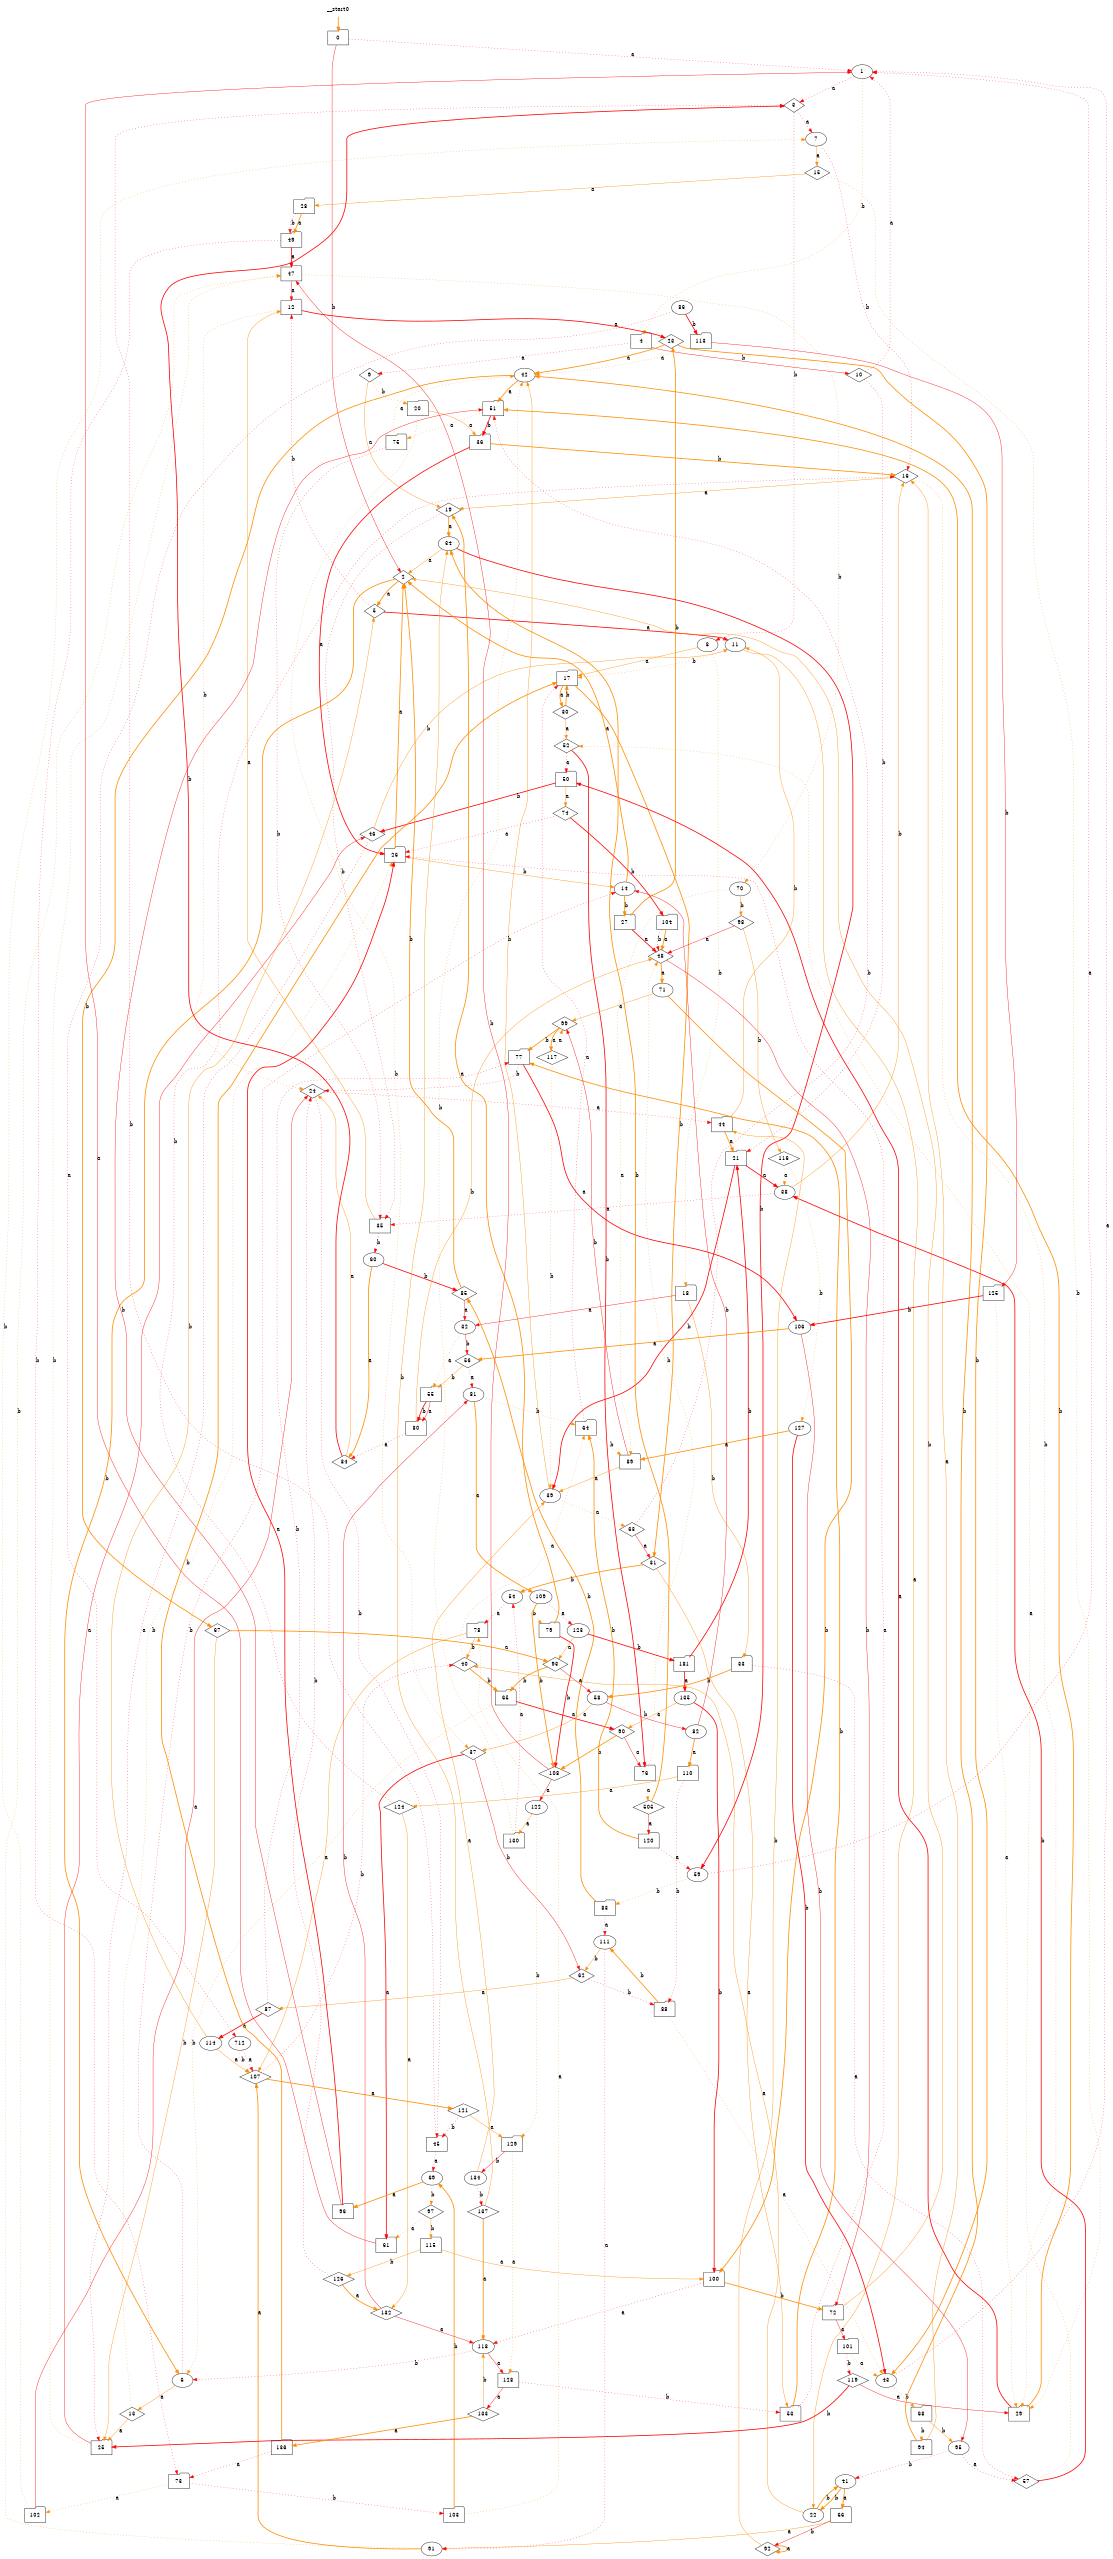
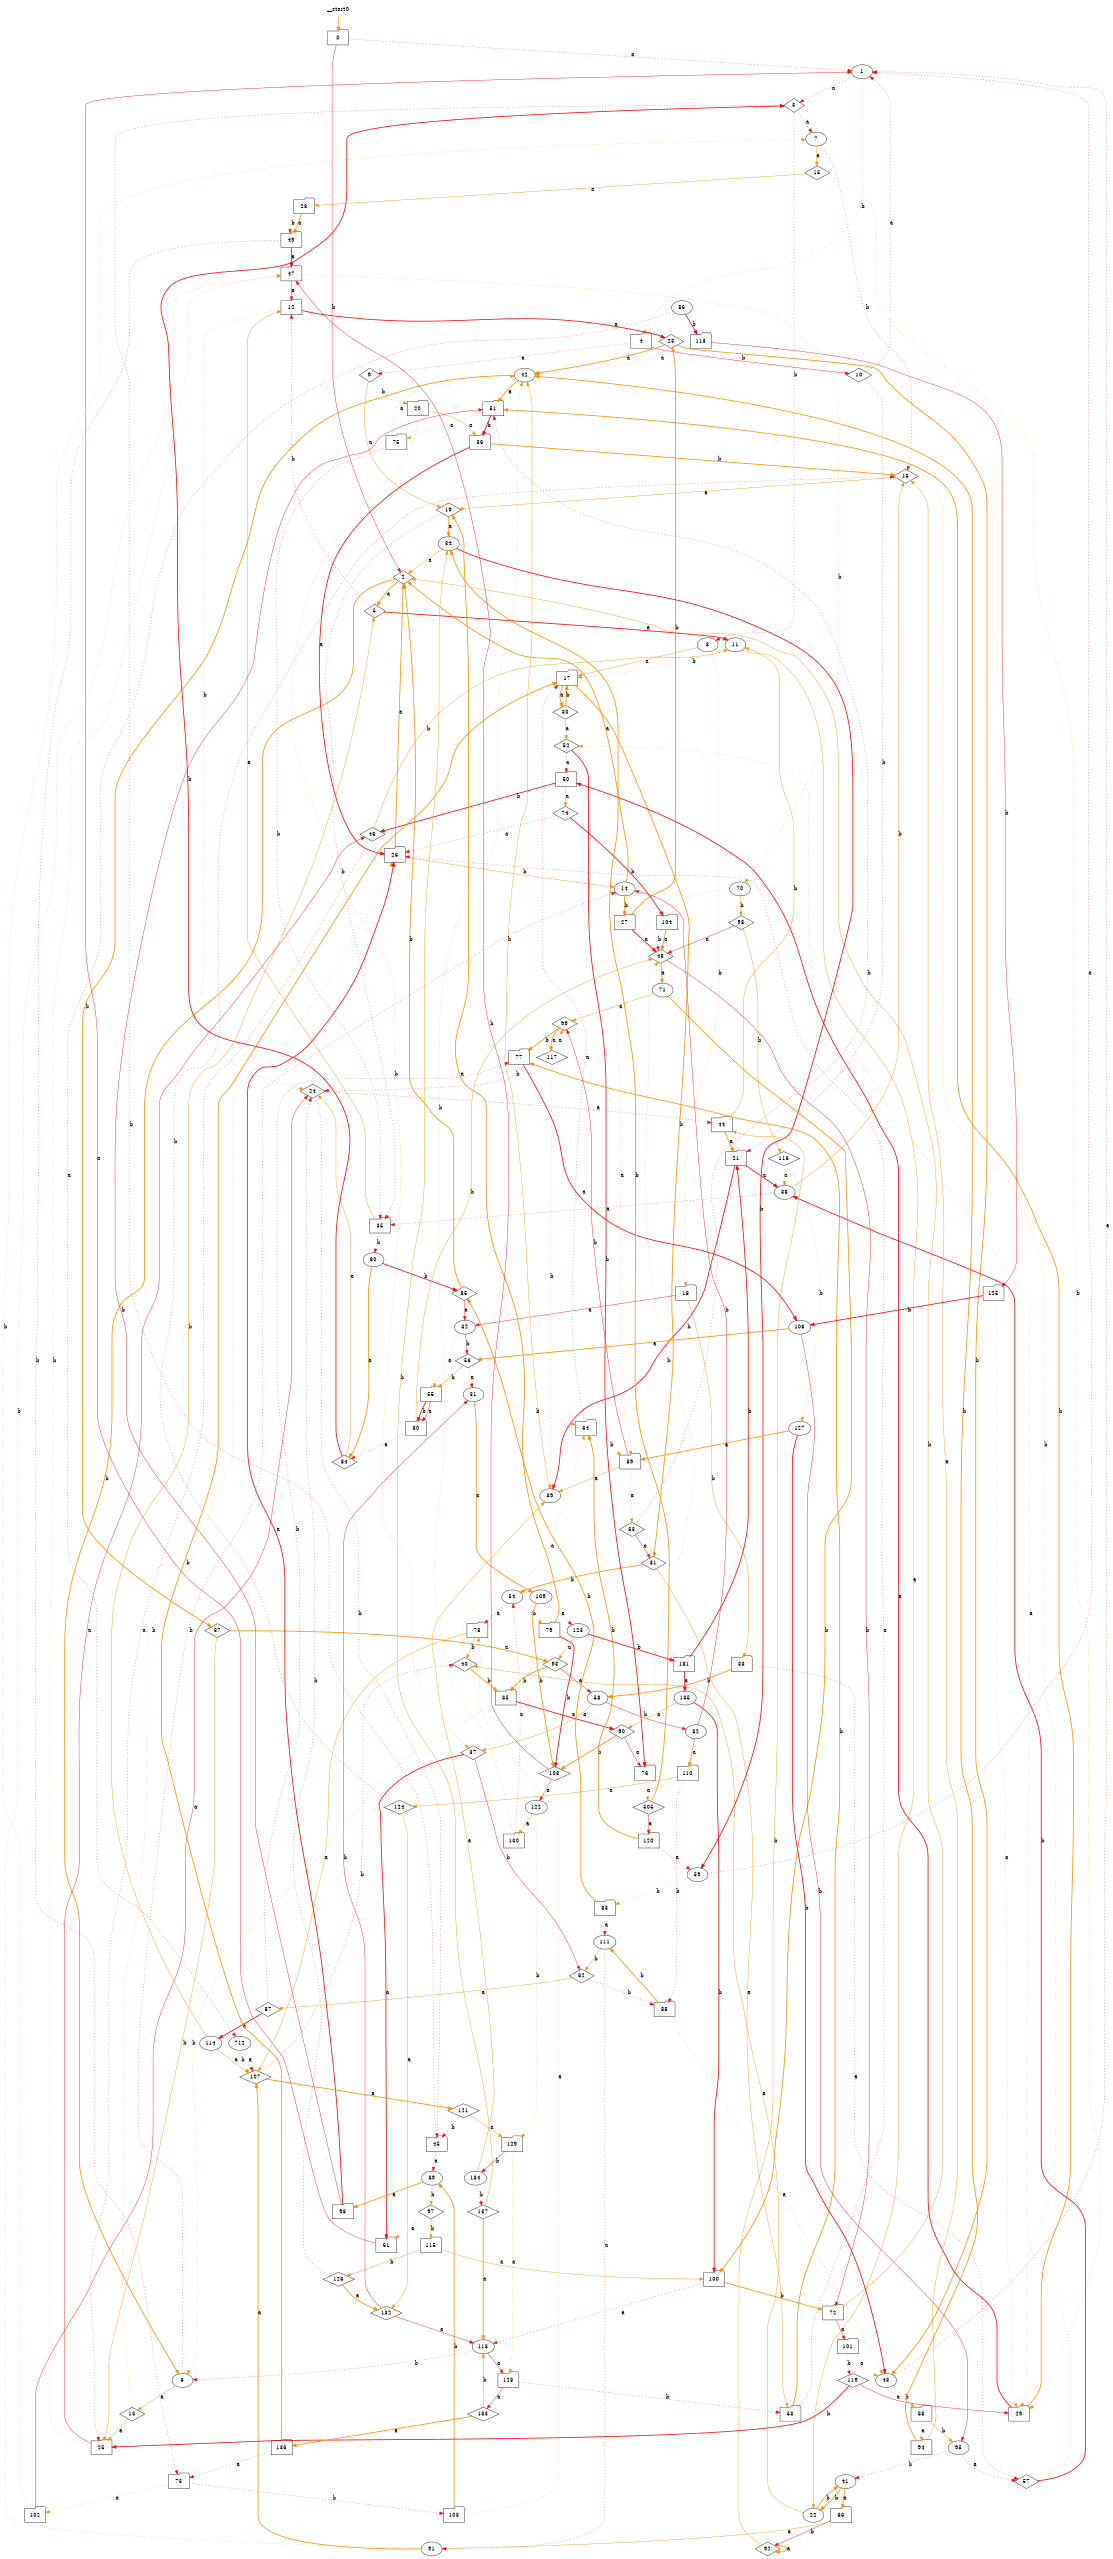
edge "39" -> "63": now "89" -> "63"
edge "68" -> "94": label "b" -> "a"
